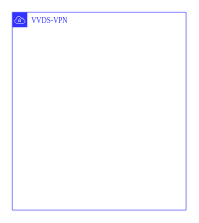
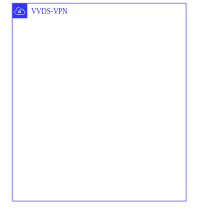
node "VVDS-VPN": moved (99, 111) -> (99, 102)
